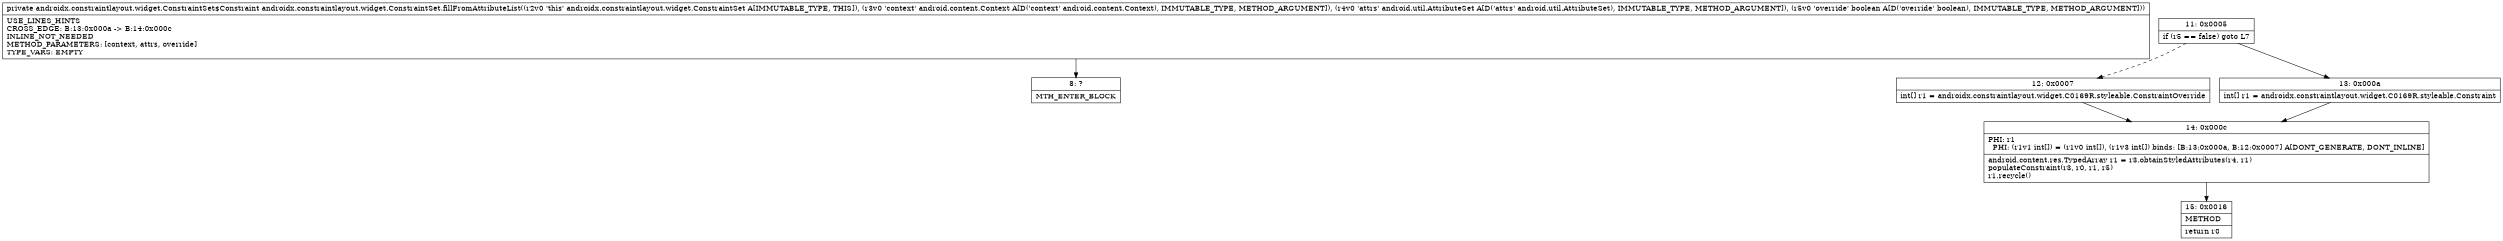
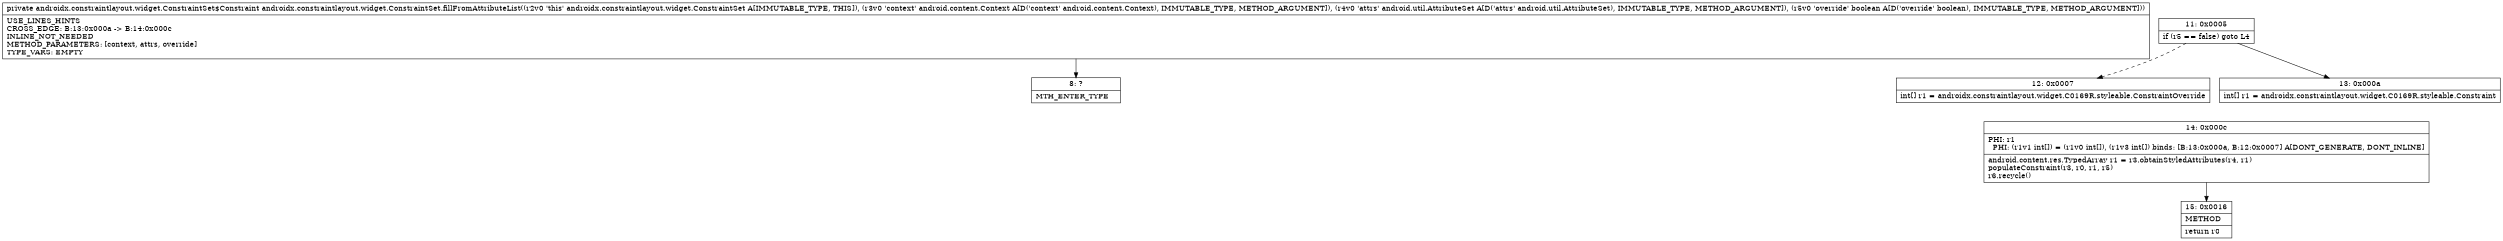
node "11: 0x0005": text "if (r5 == false) goto L7" -> "if (r5 == false) goto L4"
node "8: ?": text "MTH_ENTER_BLOCK" -> "MTH_ENTER_TYPE"
edge "12: 0x0007" -> "14: 0x000c": removed
edge "13: 0x000a" -> "14: 0x000c": removed
node "14: 0x000c": text "r1.recycle()" -> "r6.recycle()"
